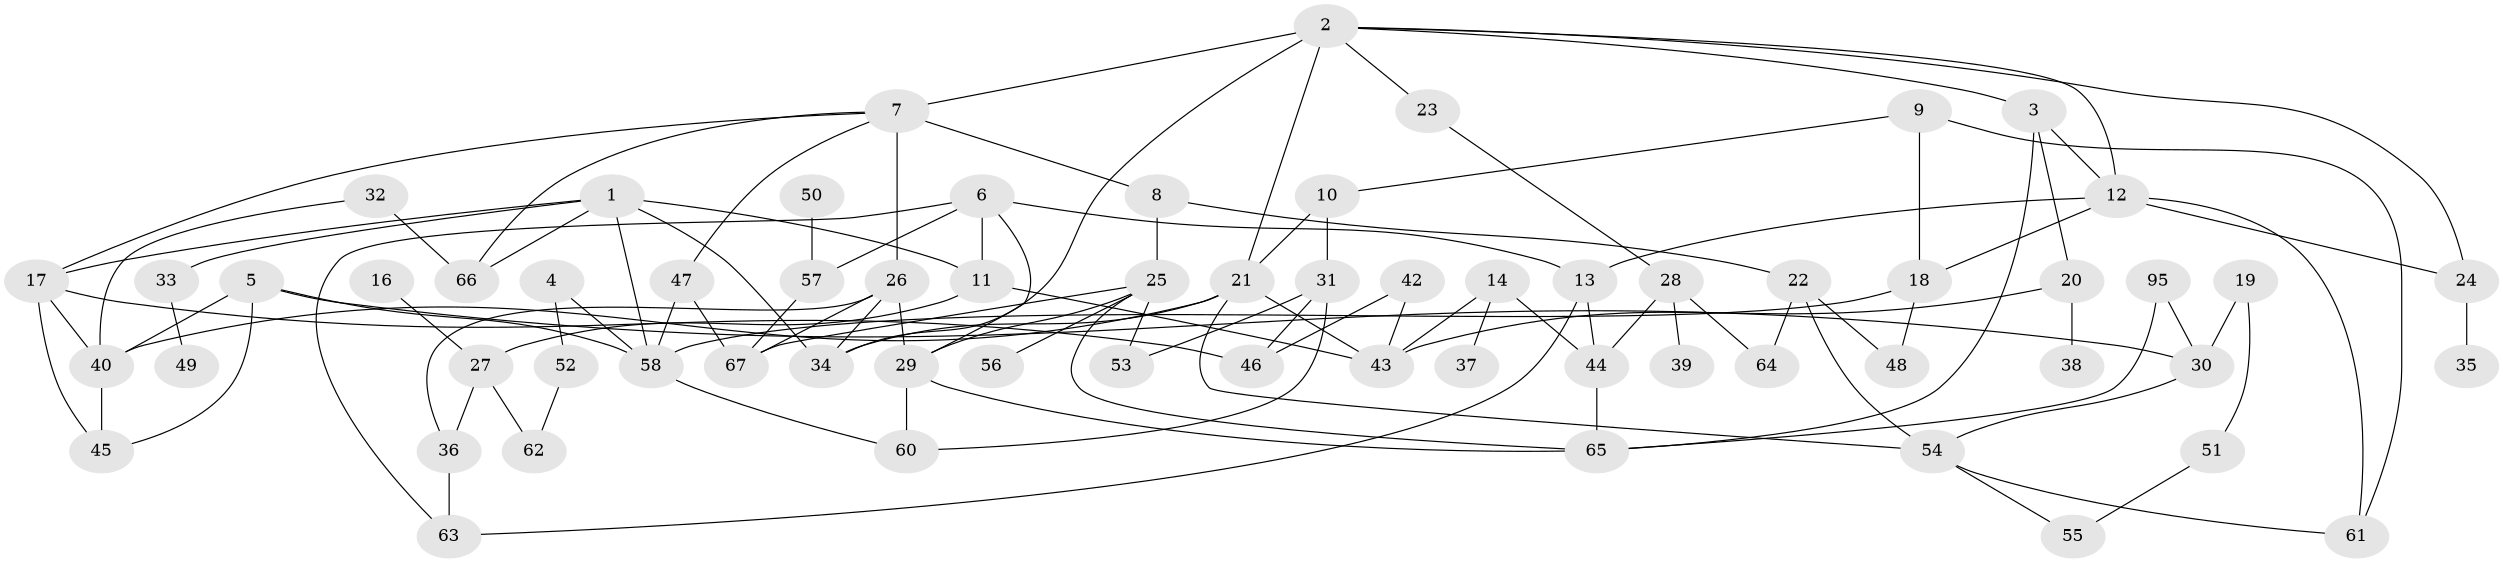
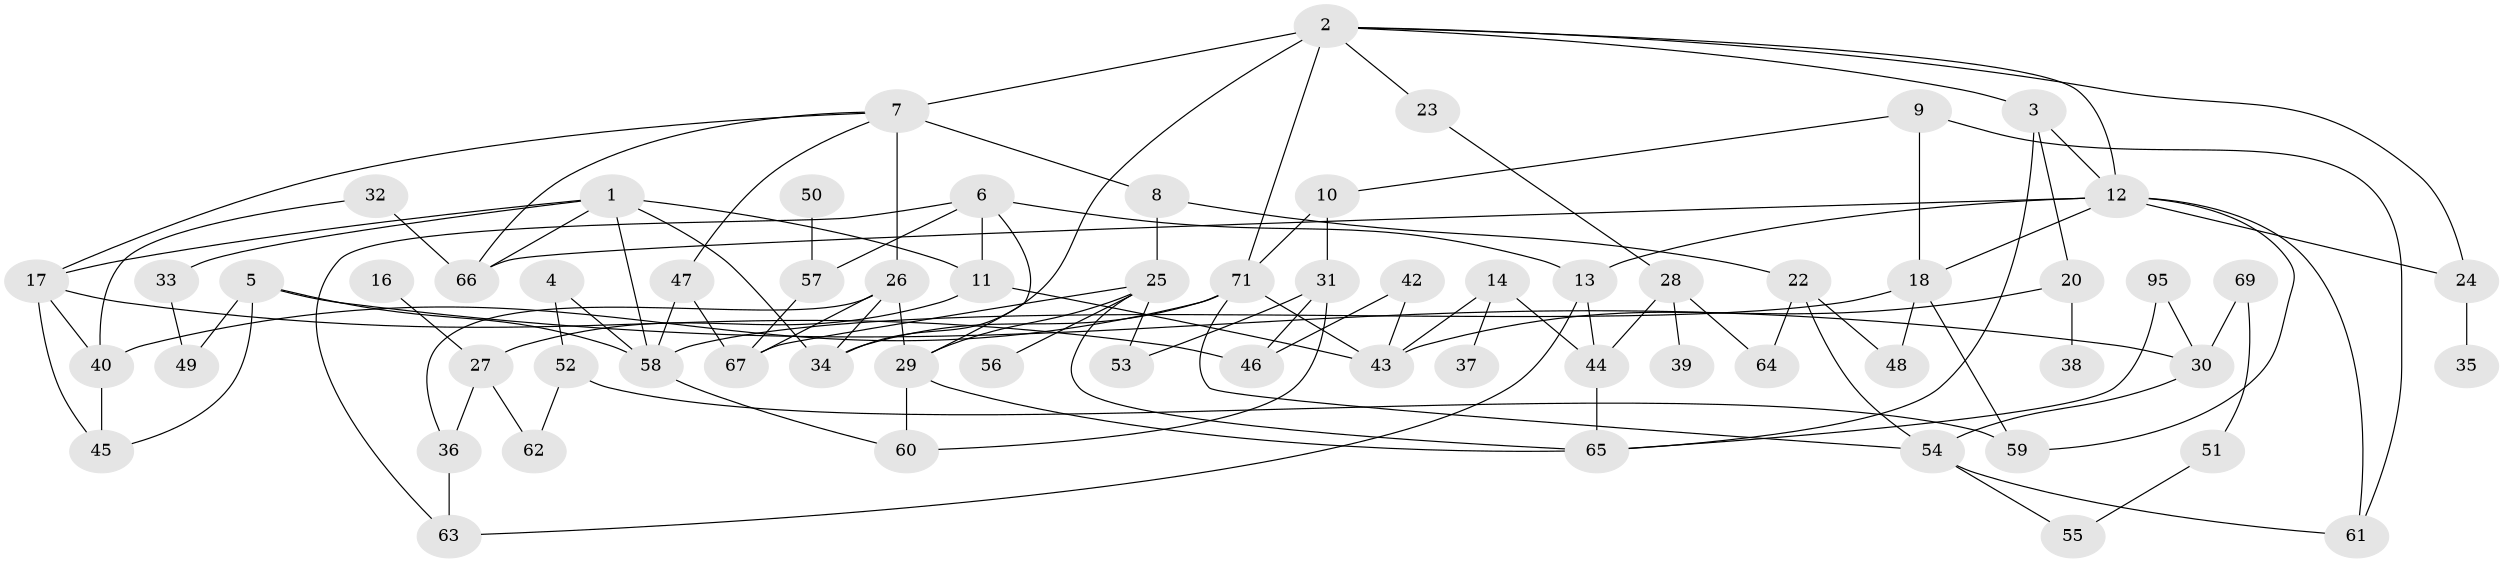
edge "12" -- "66": added
node "21": label "21" -> "71"
node "19": label "19" -> "69"
edge "5" -- "40": now "5" -- "49"
node "59": added
